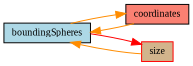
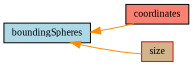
edge "boundingSpheres" -> "coordinates": removed
edge "boundingSpheres" -> "size": removed
